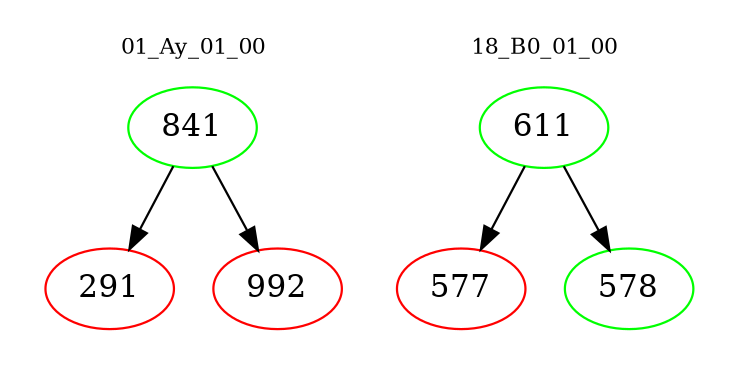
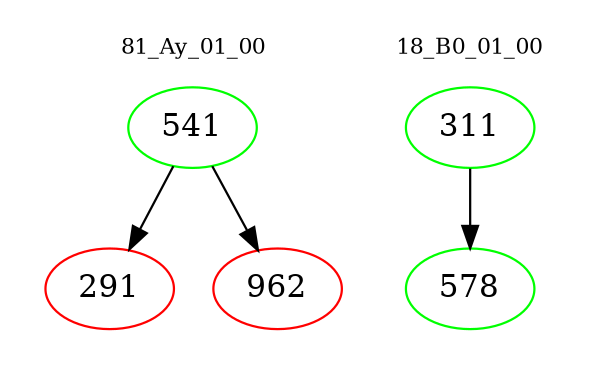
cluster "01_Ay_01_00": label "01_Ay_01_00" -> "81_Ay_01_00"
node "841": label "841" -> "541"
node "611": label "611" -> "311"
node "992": label "992" -> "962"
node "577": removed
